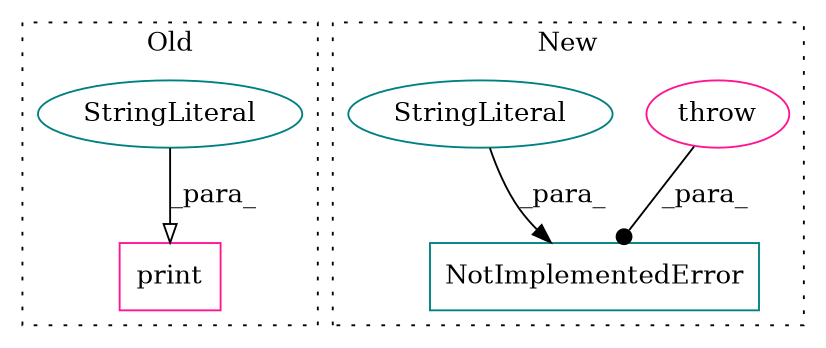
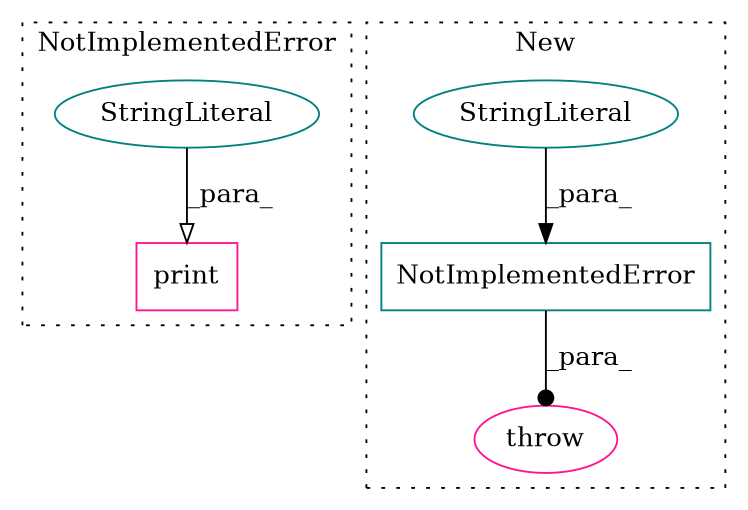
cluster "Old": label "Old" -> "NotImplementedError"
edge "throw" -> "NotImplementedError": reversed
